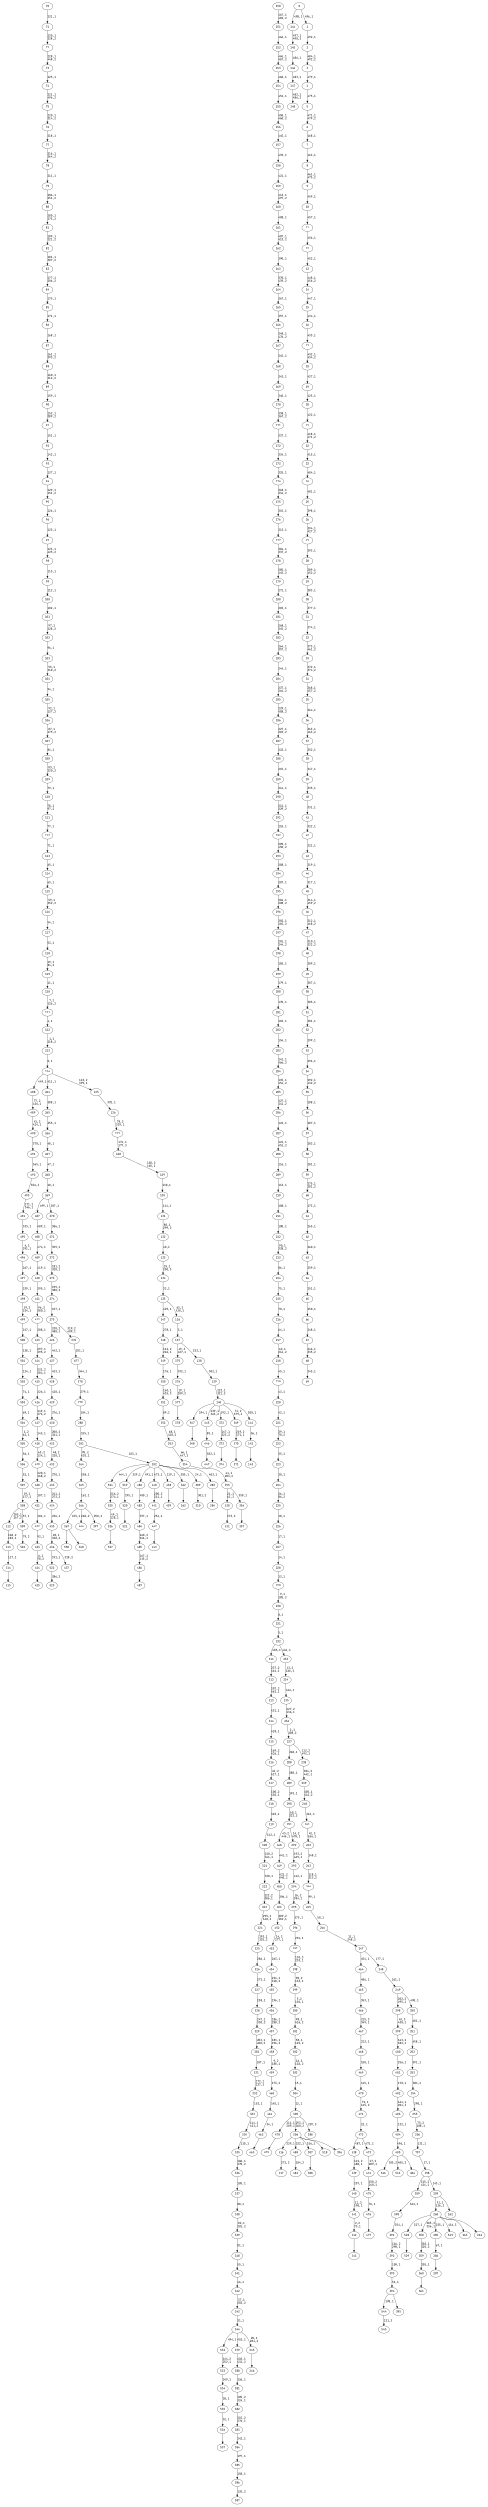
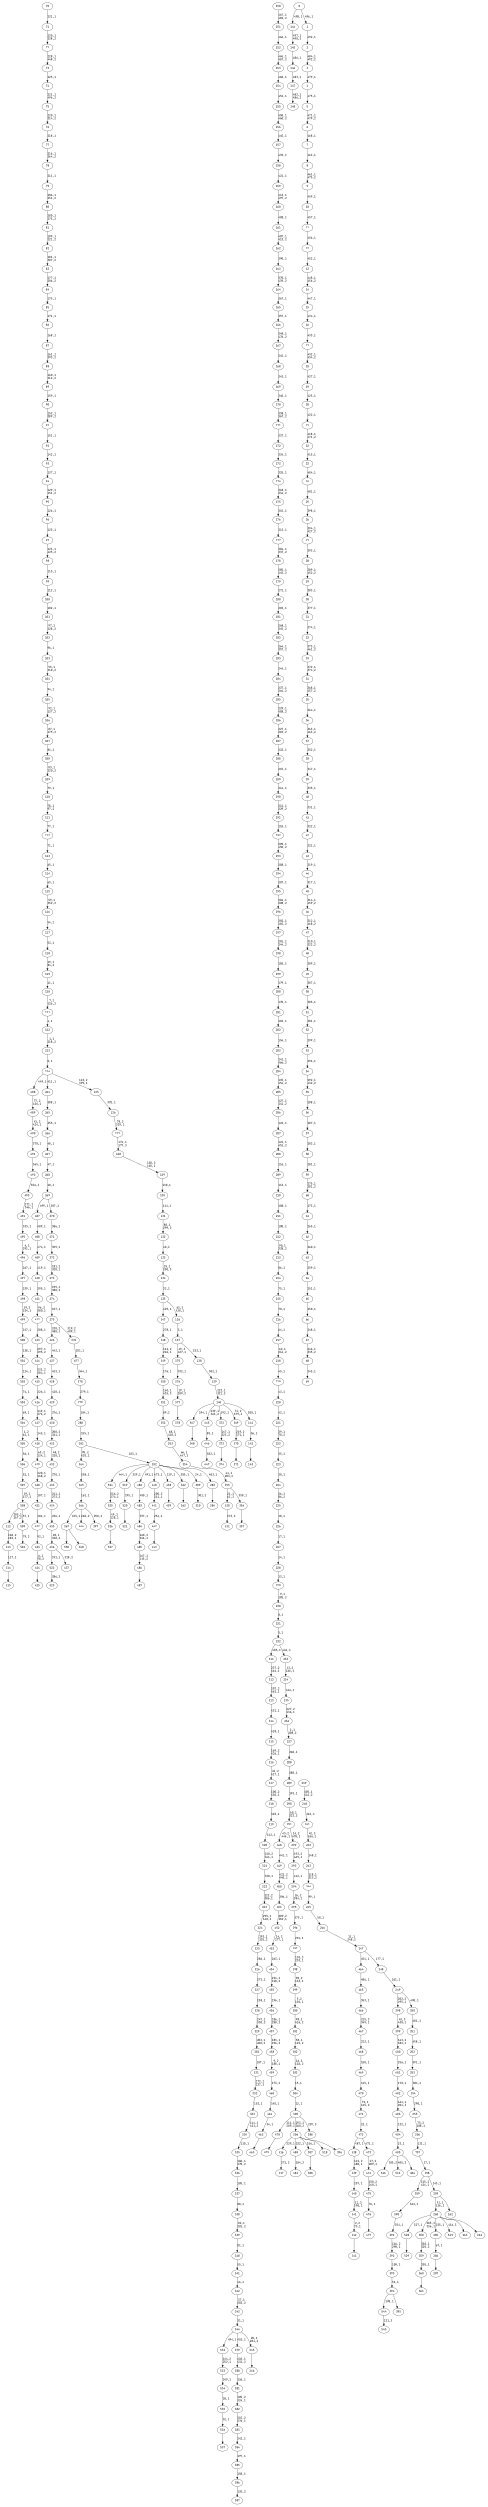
node "238": removed
edge "404" -> "405": label "496,1" -> "33,1"
